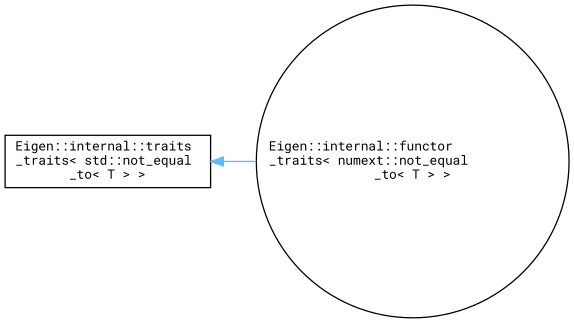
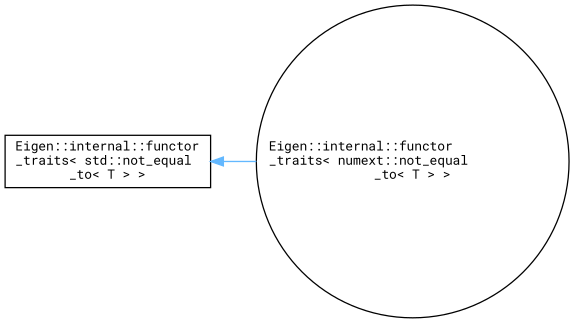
node "Eigen::internal::traits _traits< std::not_equal _to< T > >": label "Eigen::internal::traits _traits< std::not_equal _to< T > >" -> "Eigen::internal::functor _traits< std::not_equal _to< T > >"
